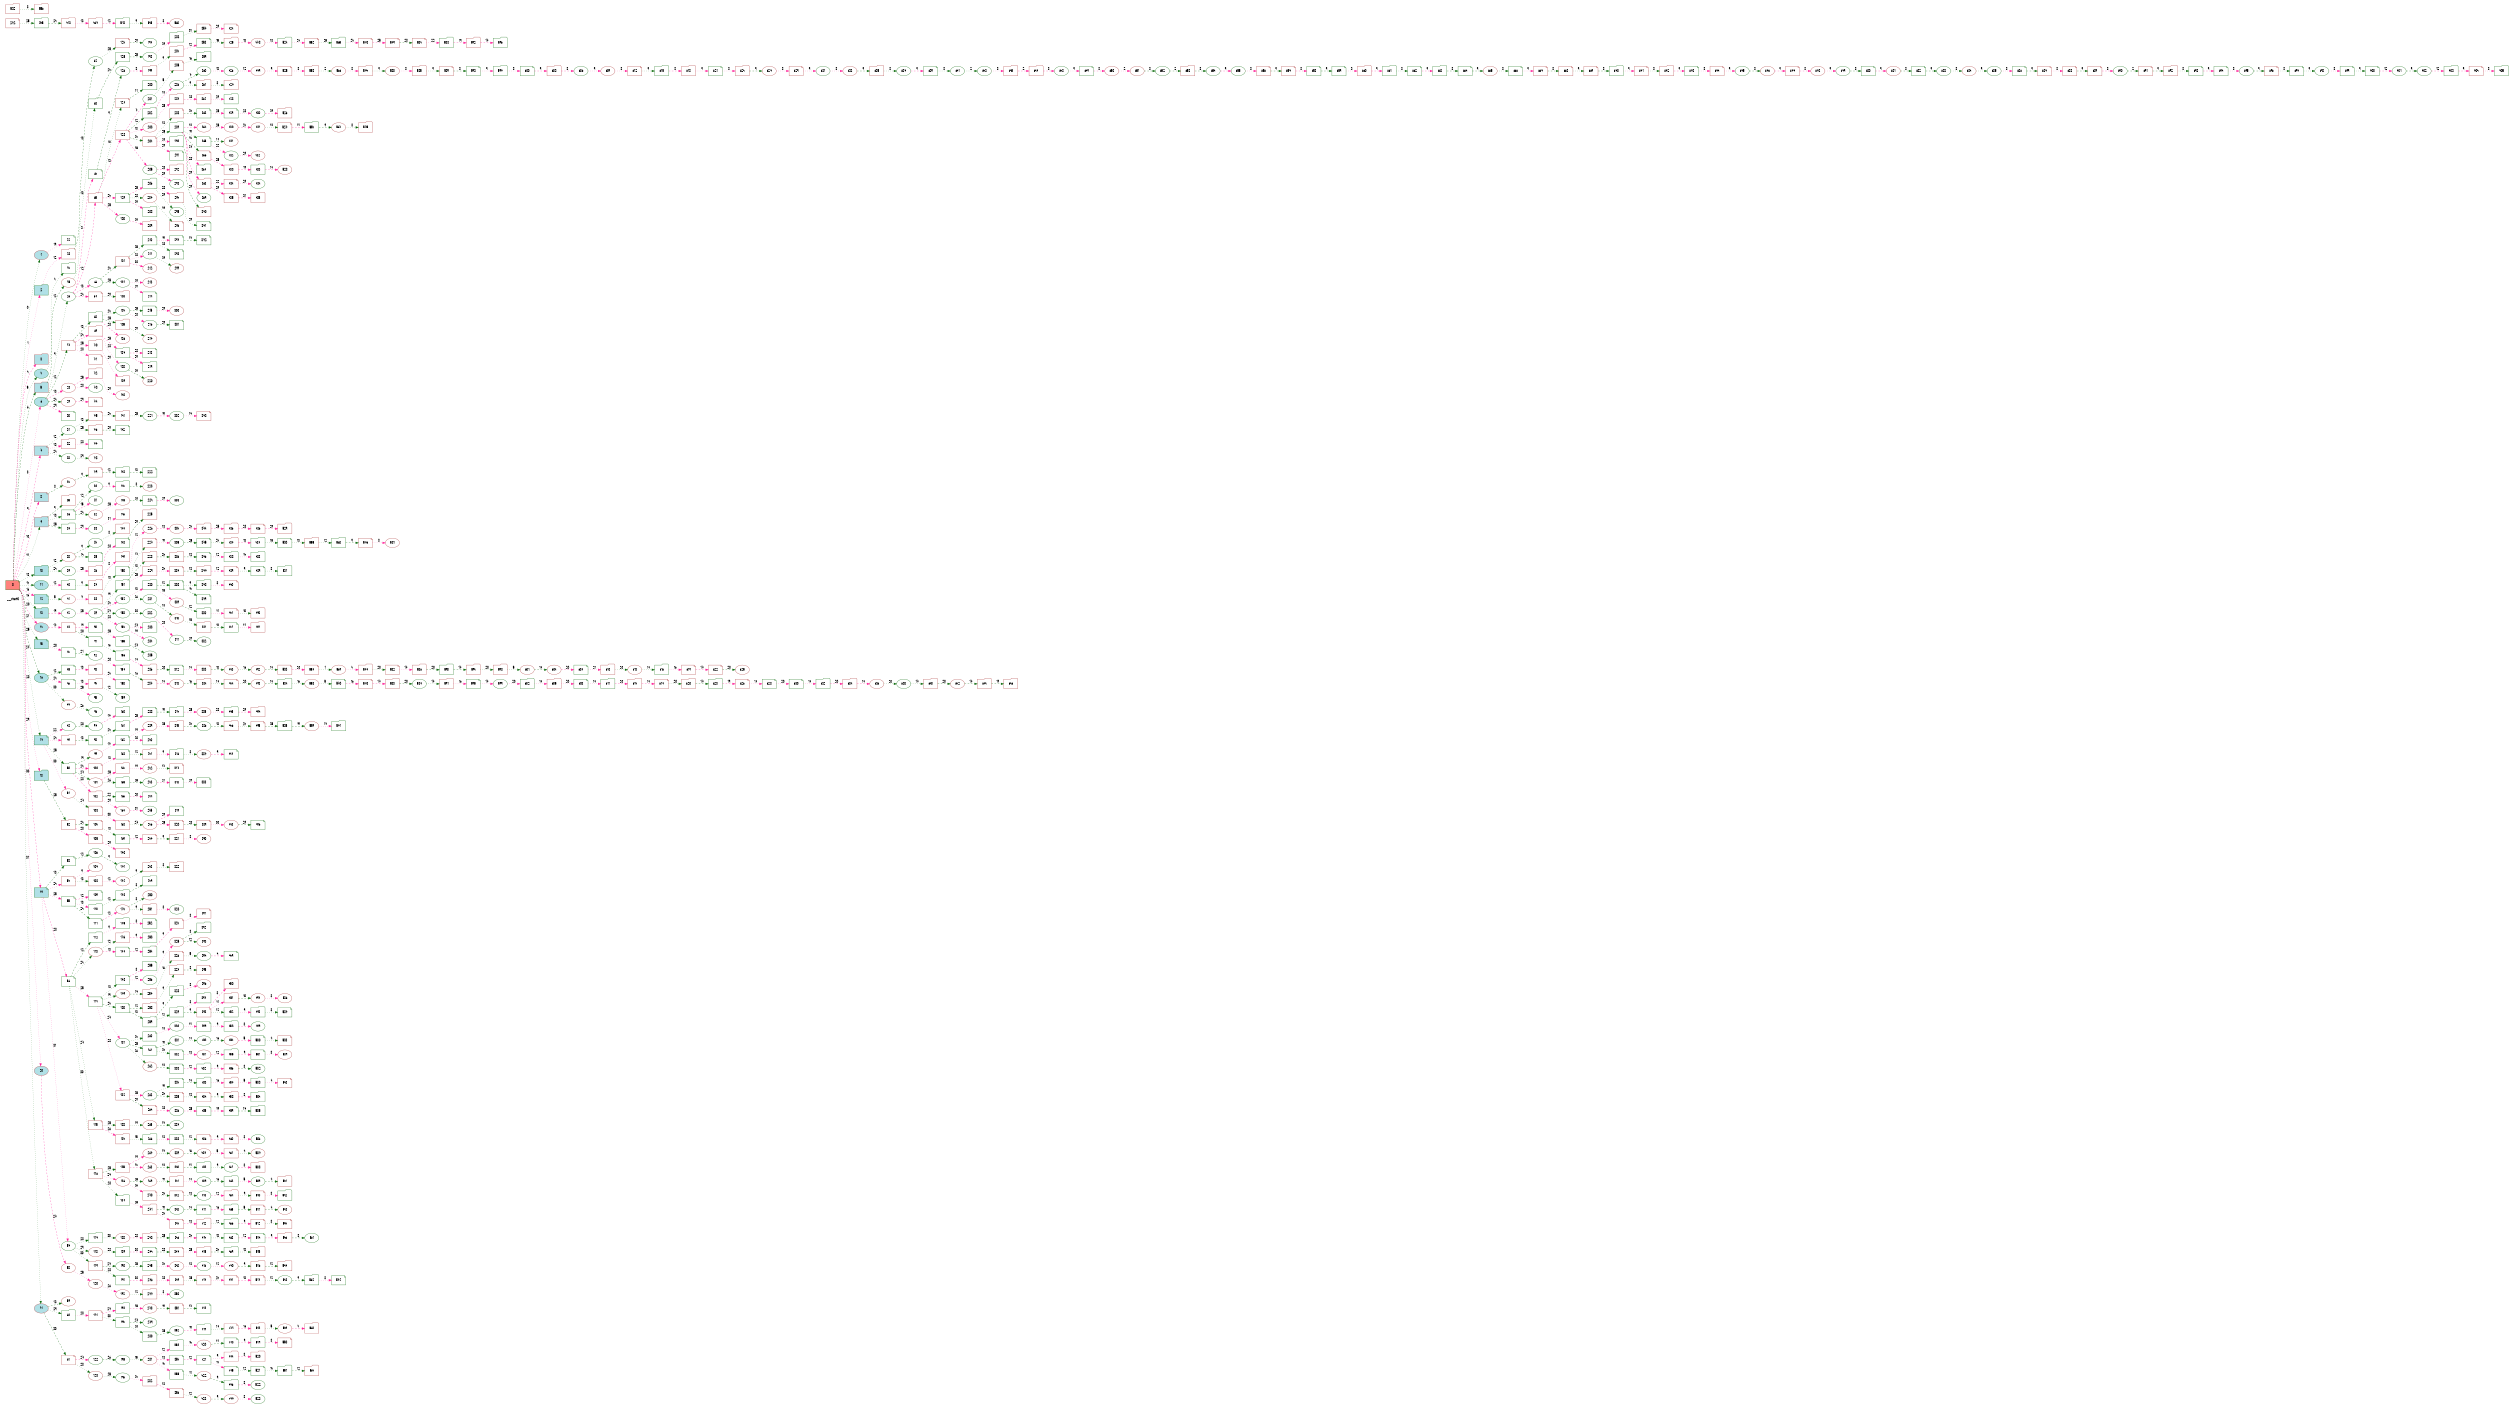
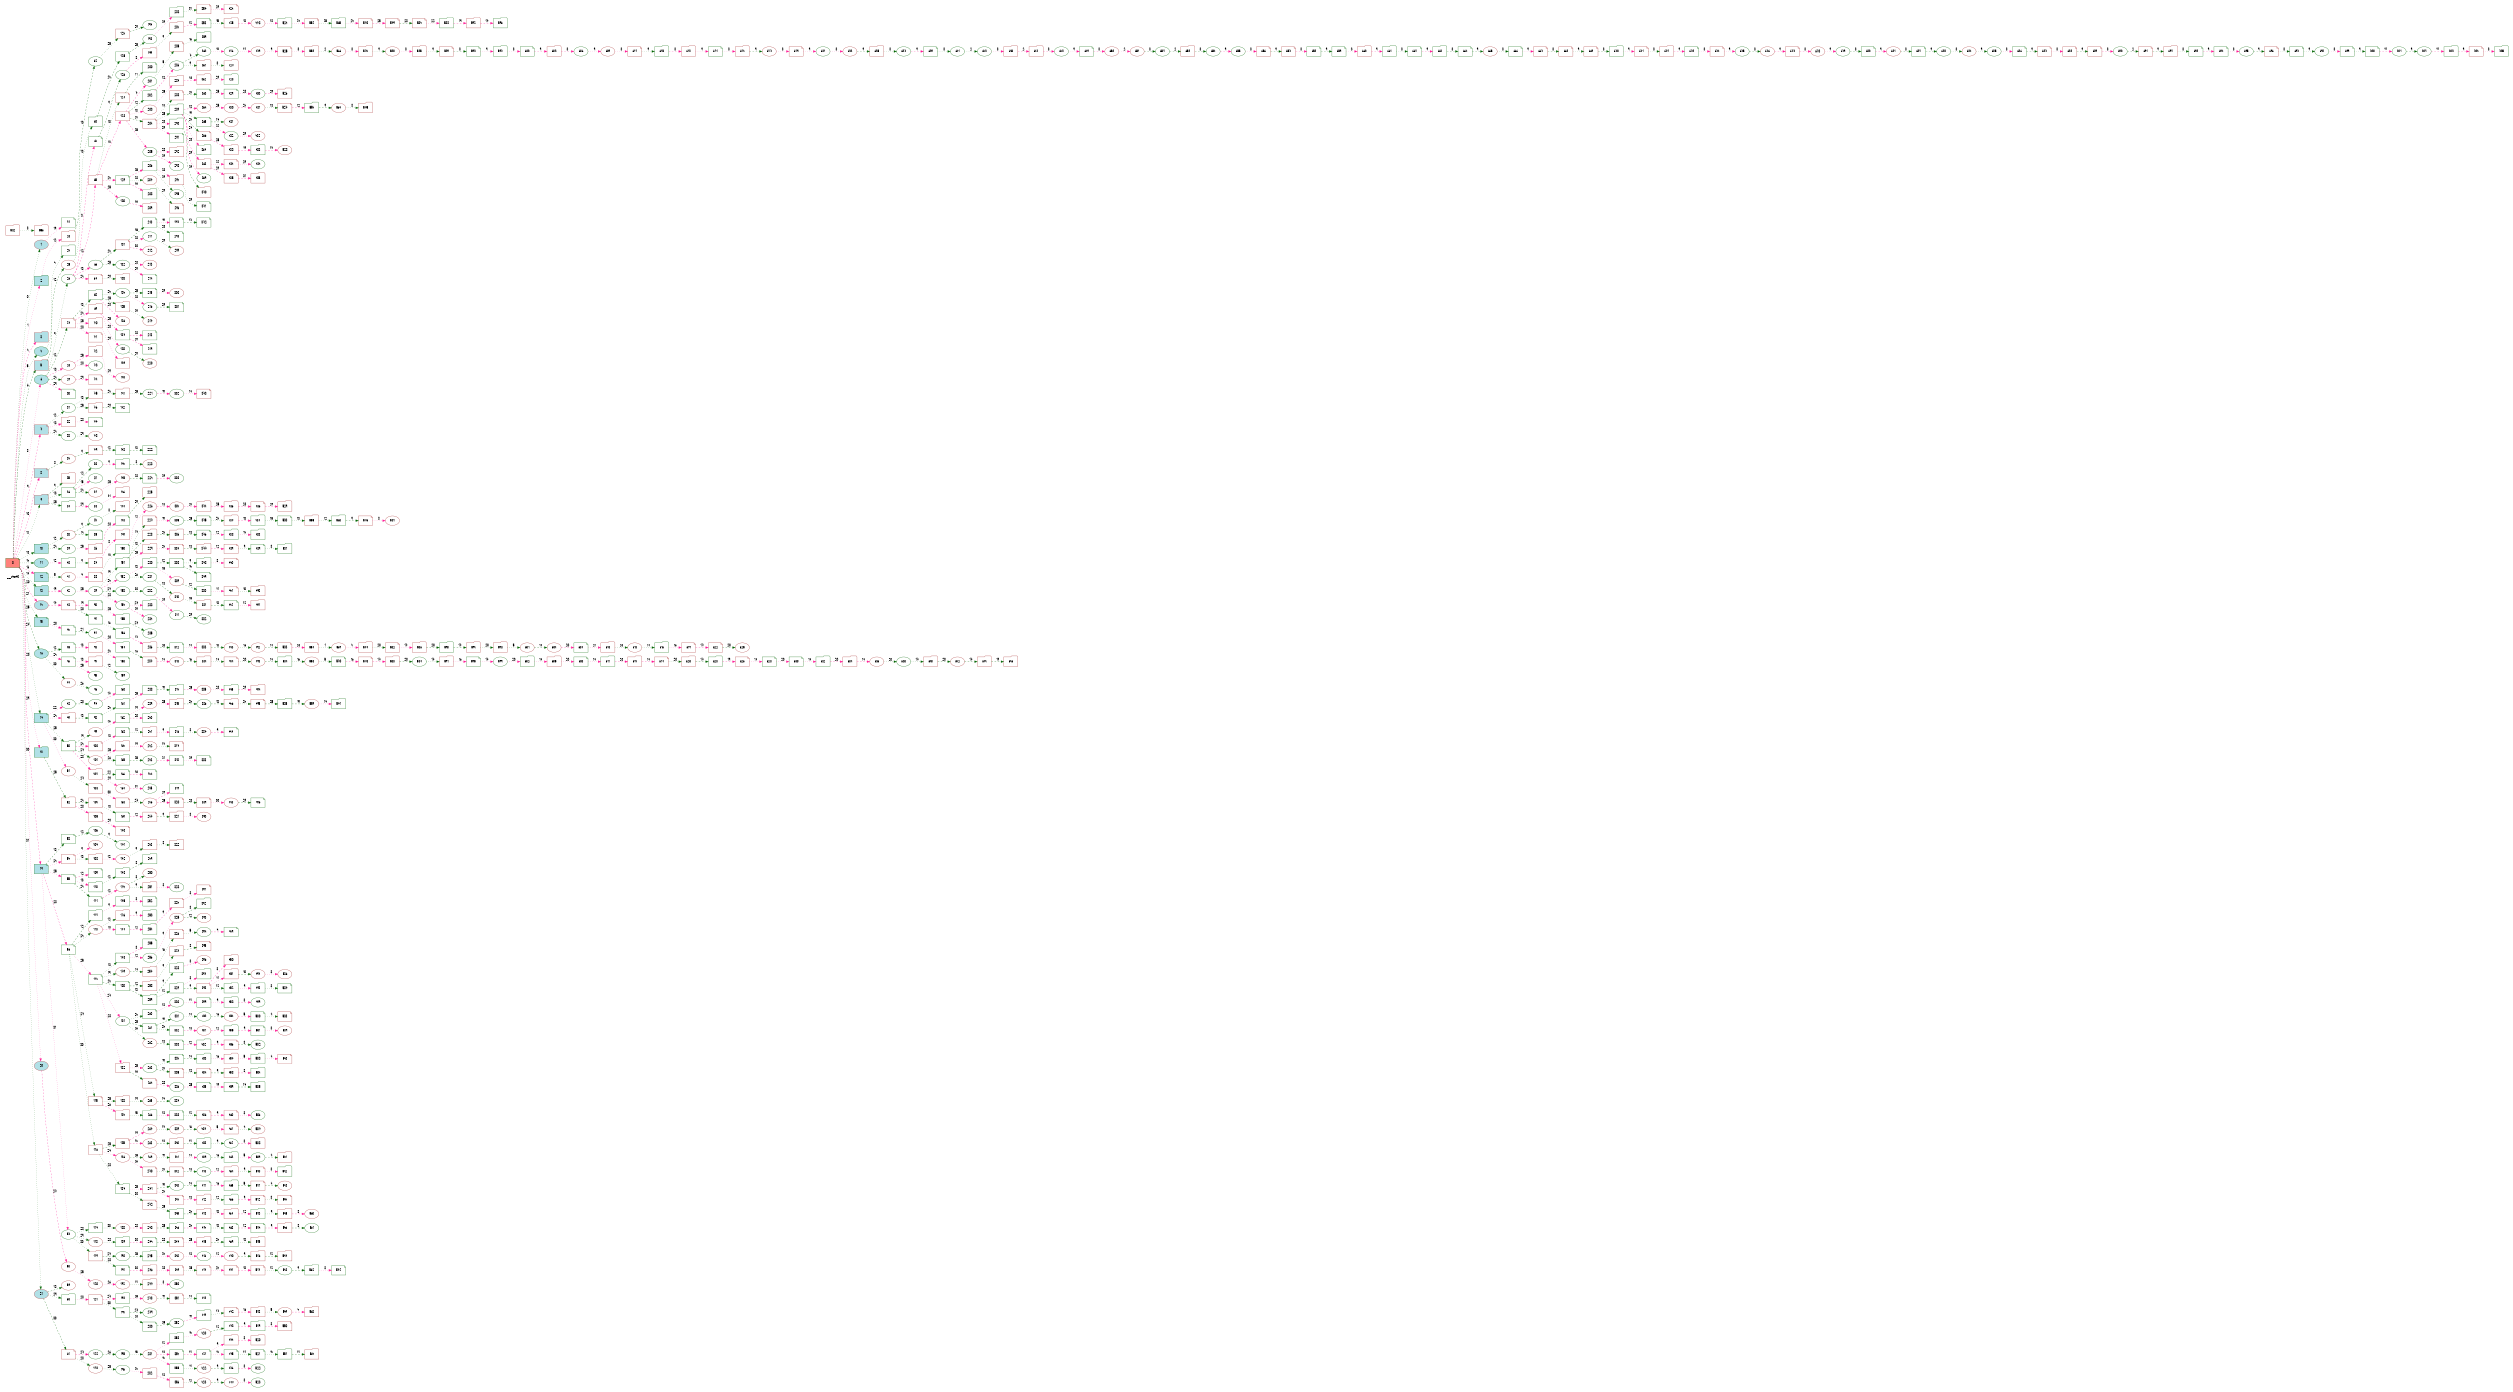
edge "187" -> "272": added, label "30"
